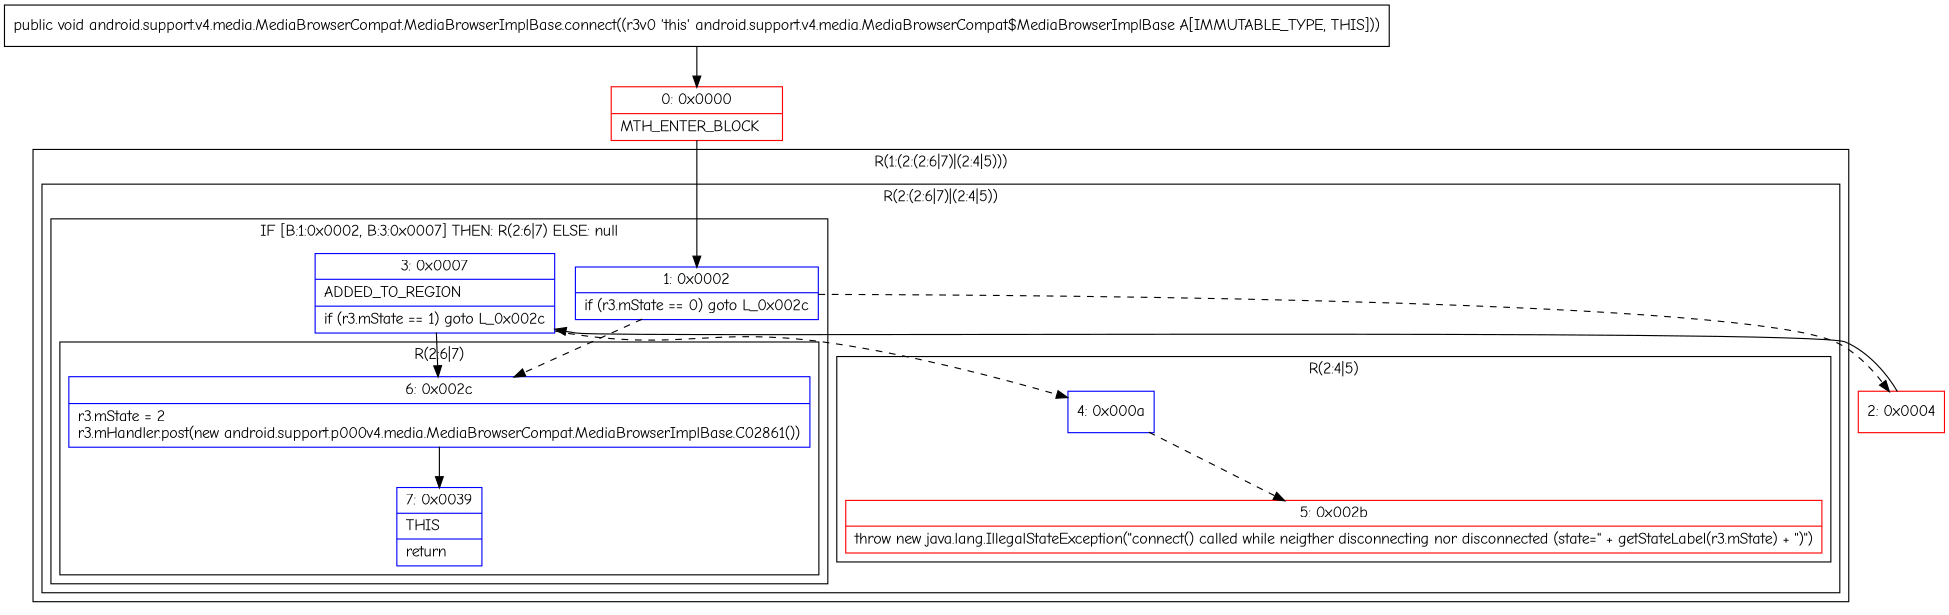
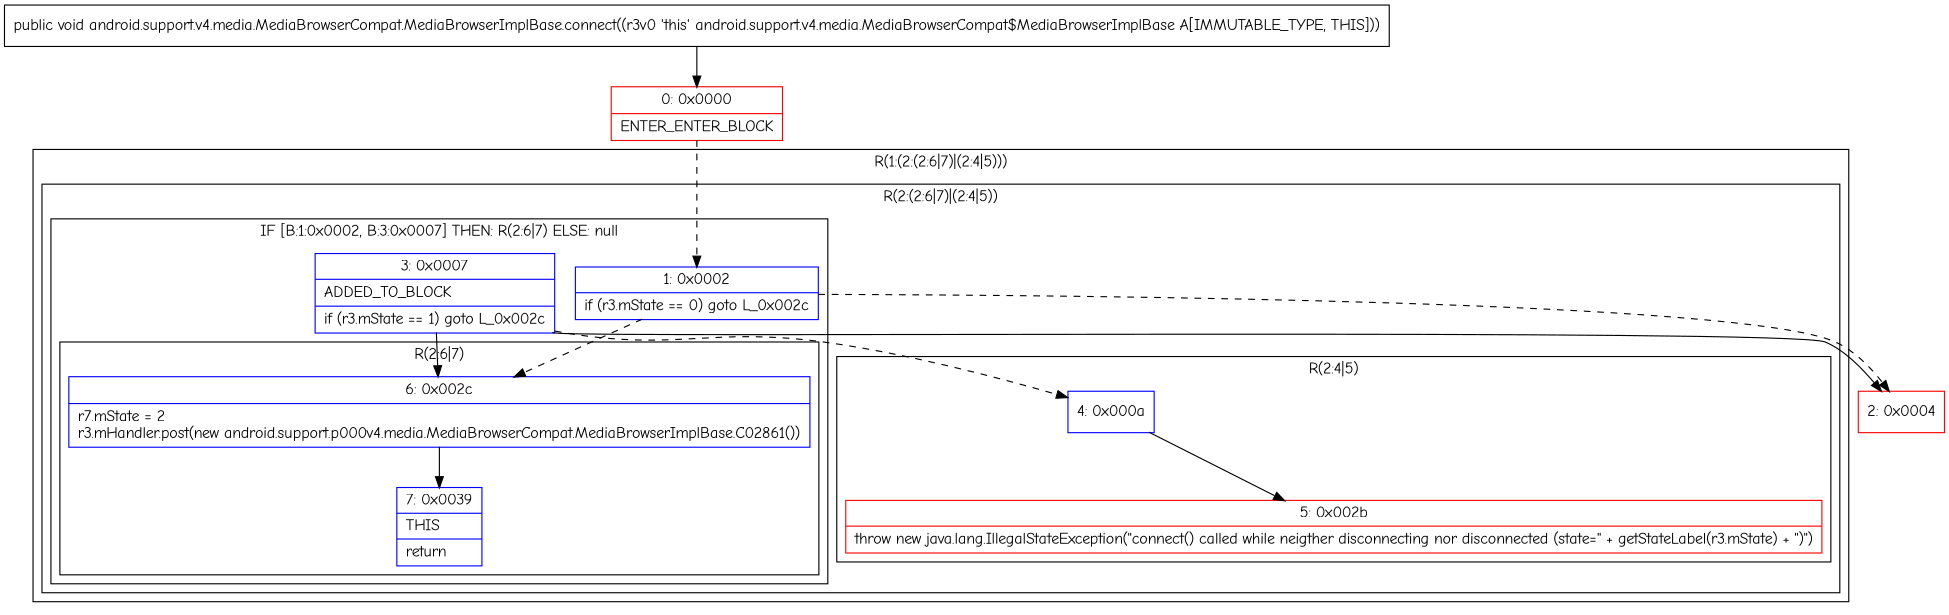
node "0: 0x0000": text "MTH_ENTER_BLOCK" -> "ENTER_ENTER_BLOCK"
edge "0: 0x0000" -> "1: 0x0002": style solid -> dashed
node "3: 0x0007": text "ADDED_TO_REGION" -> "ADDED_TO_BLOCK"
edge "2: 0x0004" -> "3: 0x0007": reversed
node "6: 0x002c": text "r3.mState = 2" -> "r7.mState = 2"
edge "4: 0x000a" -> "5: 0x002b": style dashed -> solid
